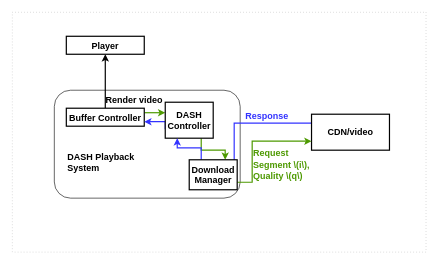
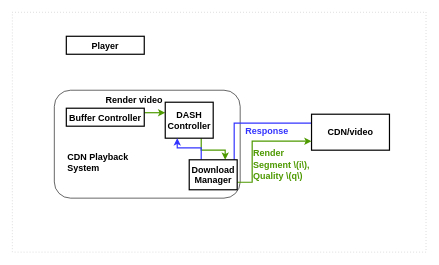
edge "Buffer Controller" -> "Player": removed
node "Response": moved (272, 117) -> (272, 132)
edge "DASH Controller" -> "Buffer Controller": removed
node "Request": label "Request" -> "Render"
node "DASH Playback System": label "DASH Playback System" -> "CDN Playback System"
